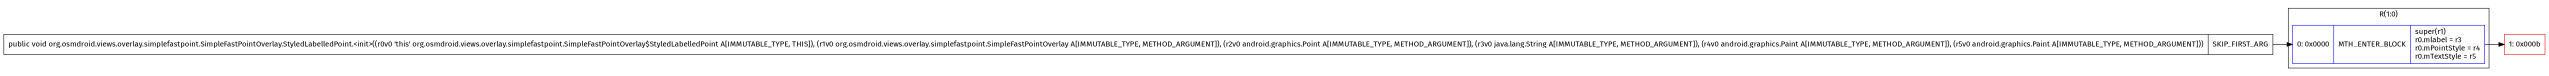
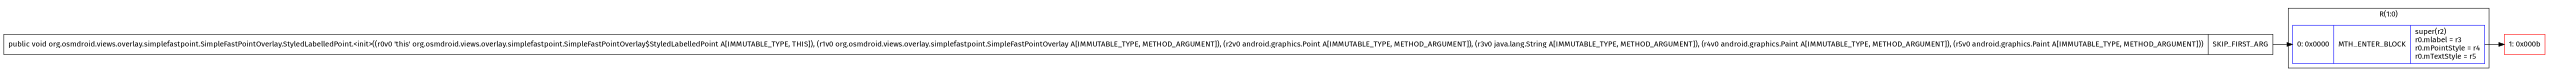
node "0: 0x0000": text "super(r1)" -> "super(r2)"
